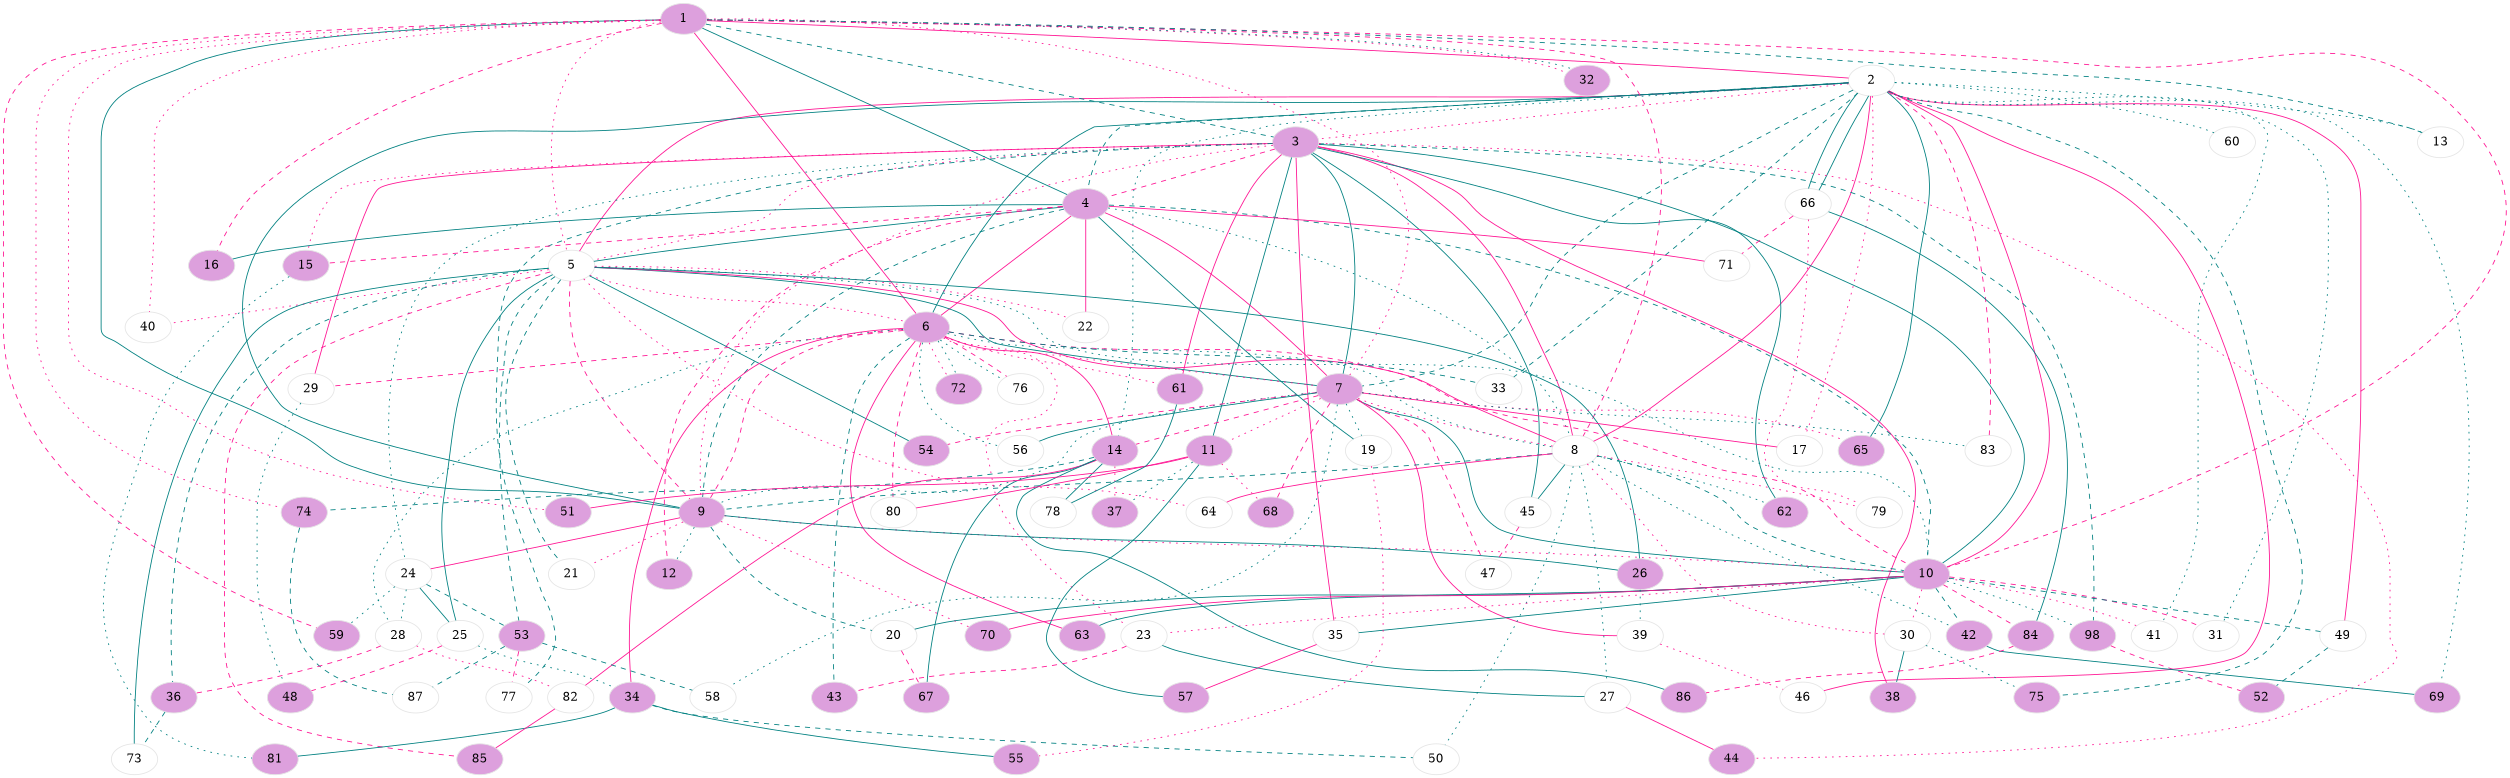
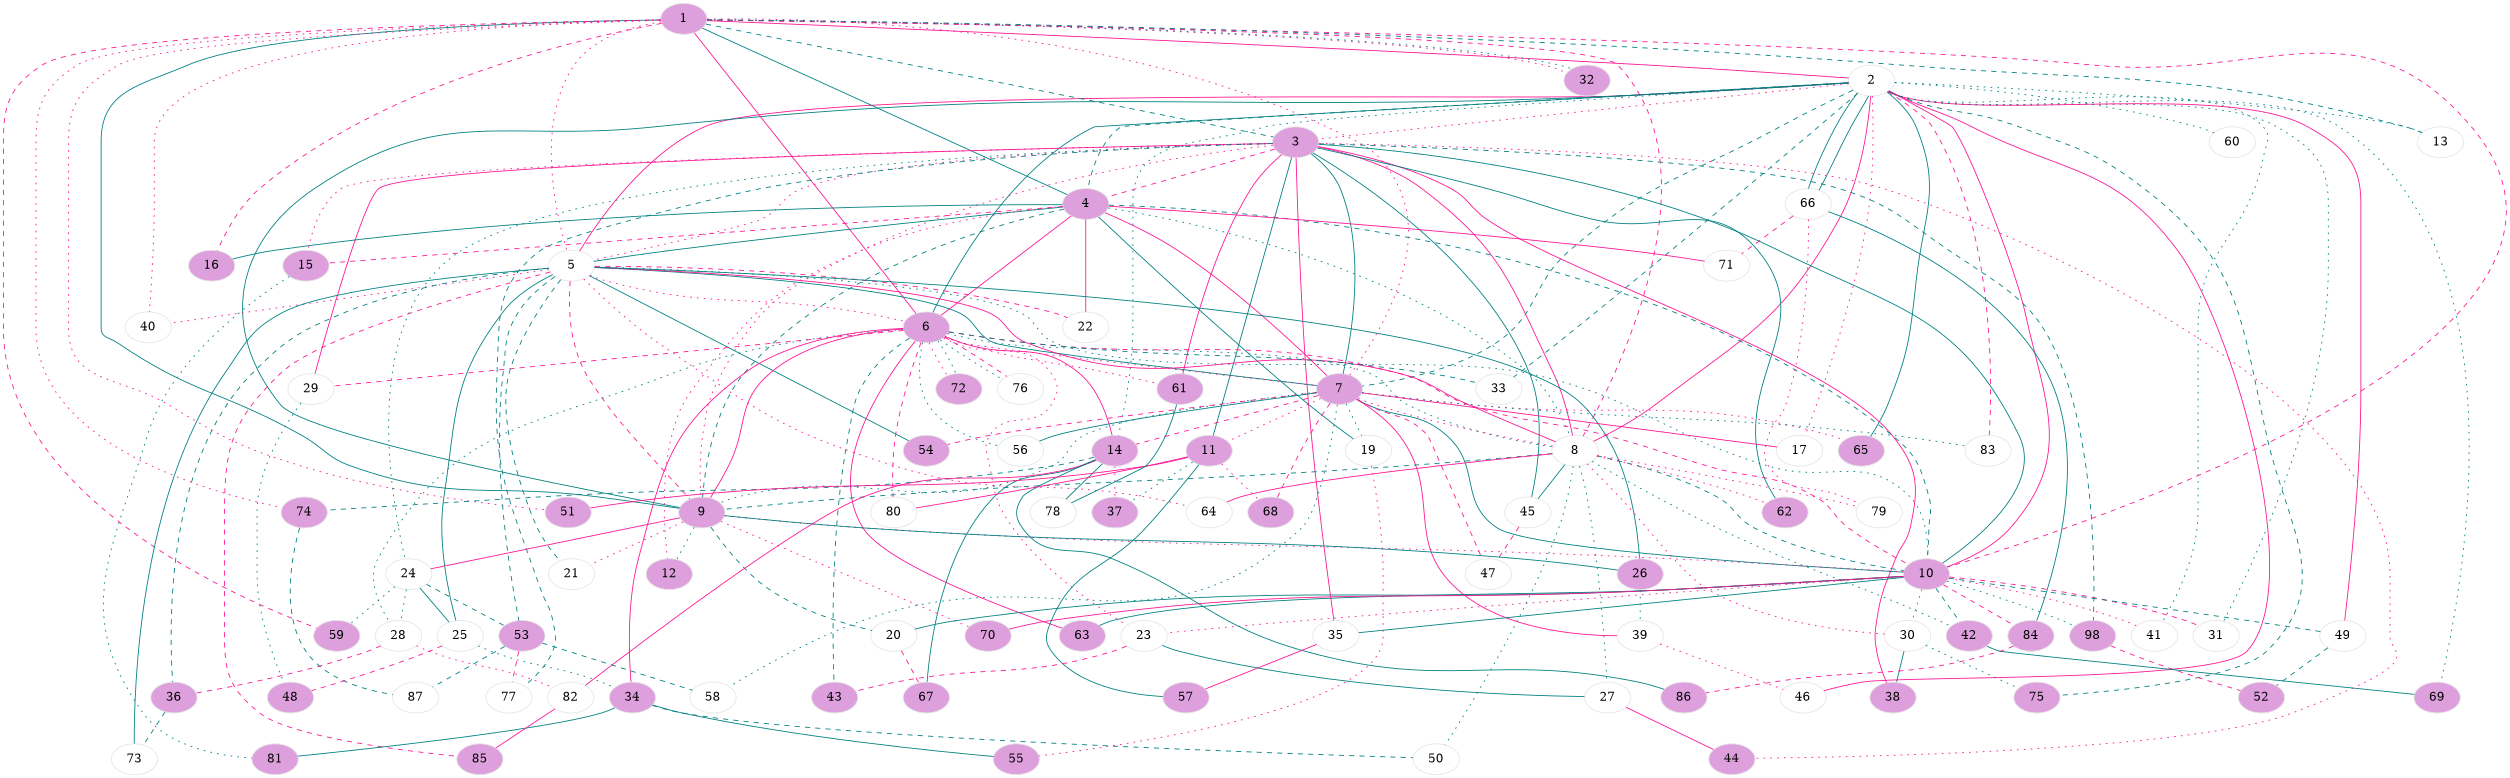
edge "5" -- "22": style dotted -> dashed
edge "4" -- "12": style dashed -> dotted
edge "6" -- "9": style dashed -> solid
edge "8" -- "62": color teal -> deeppink
